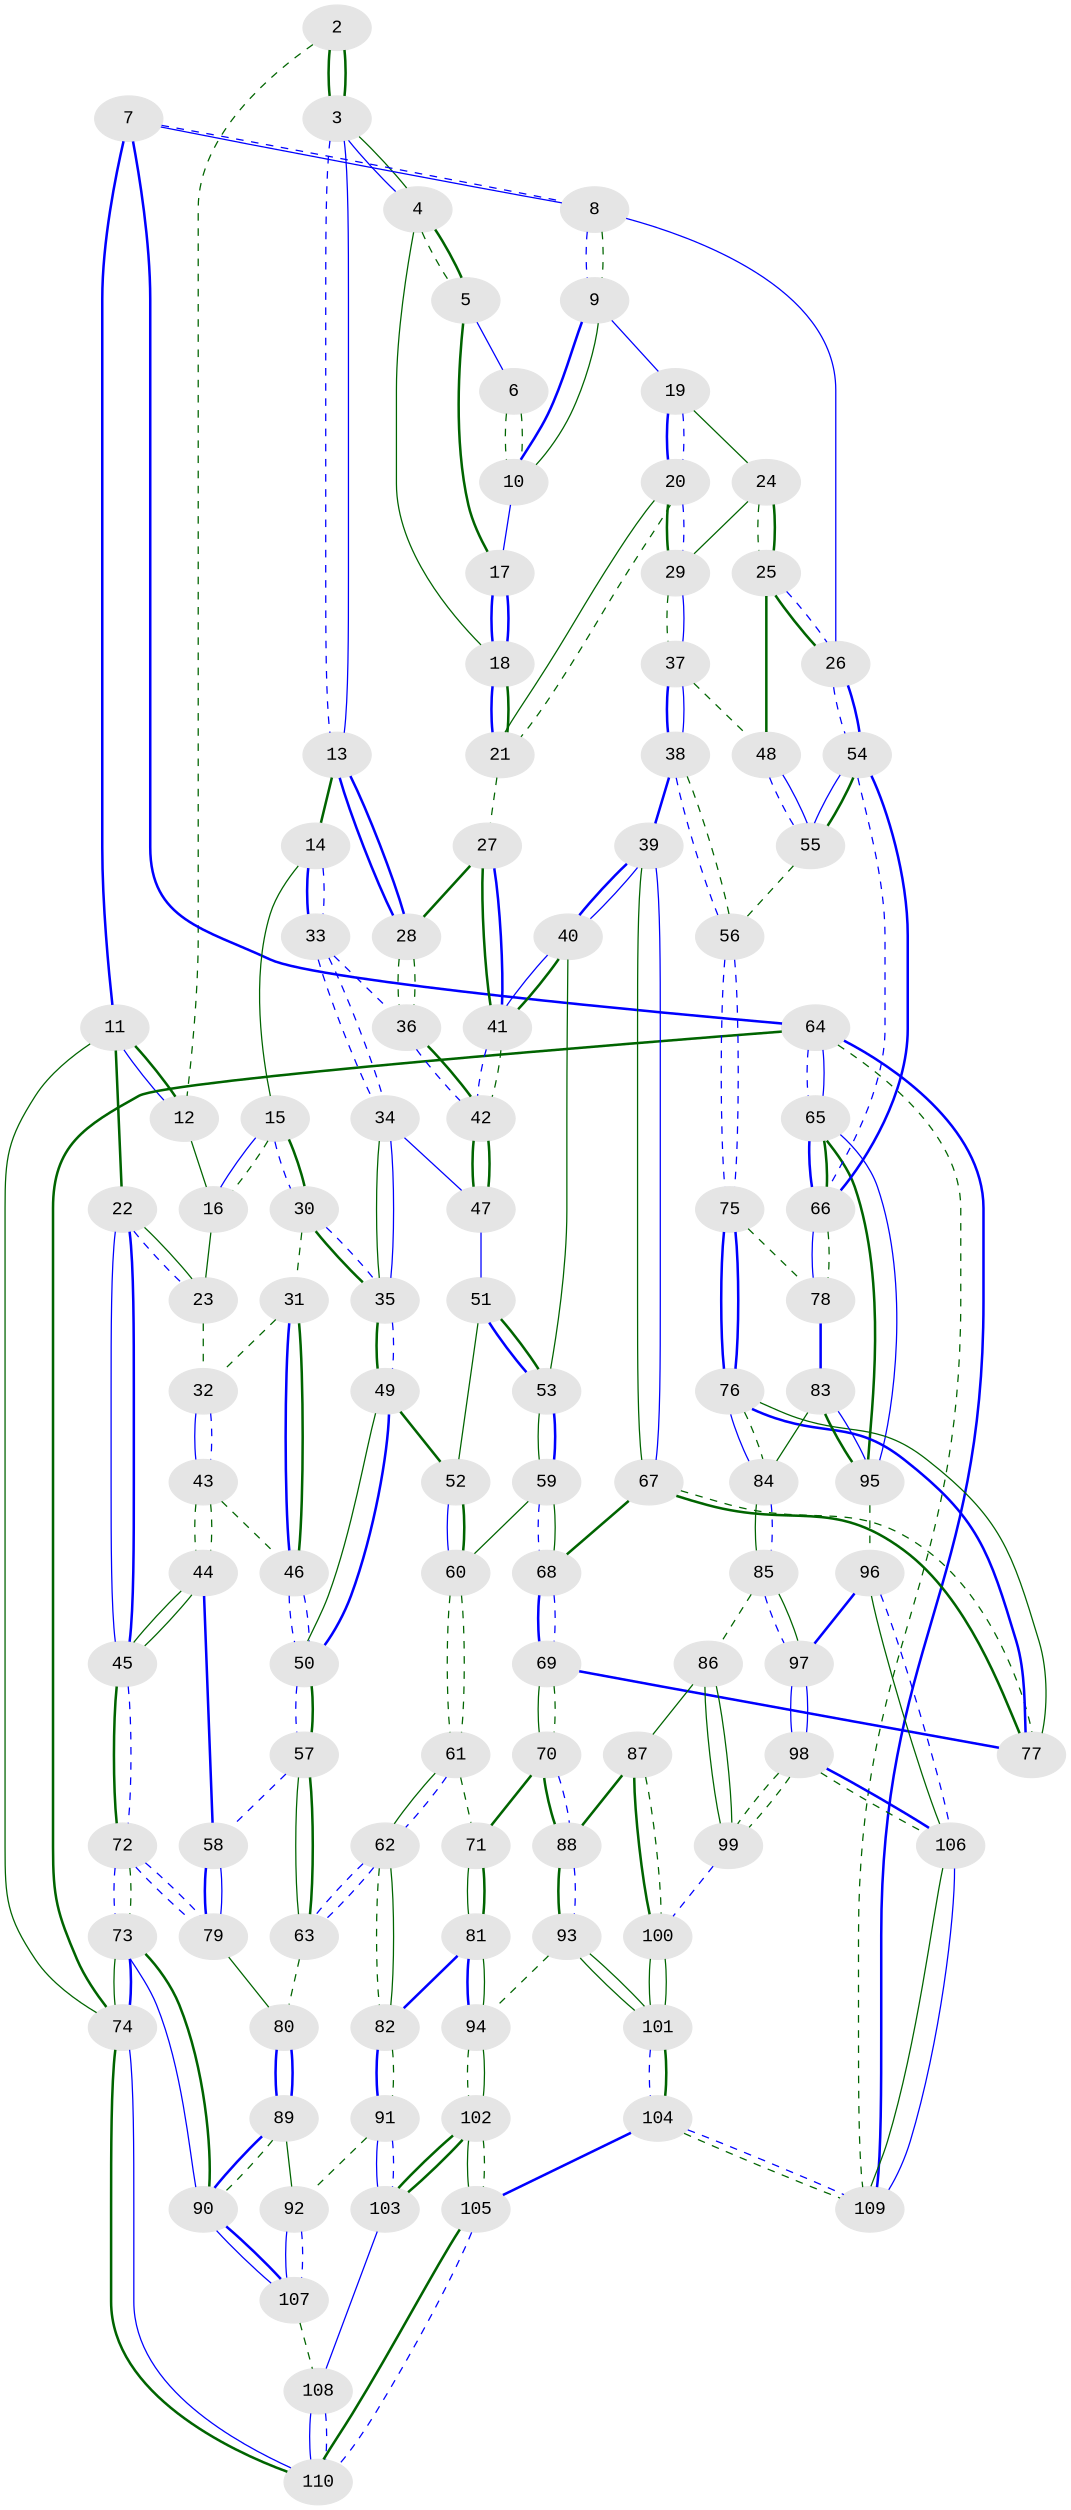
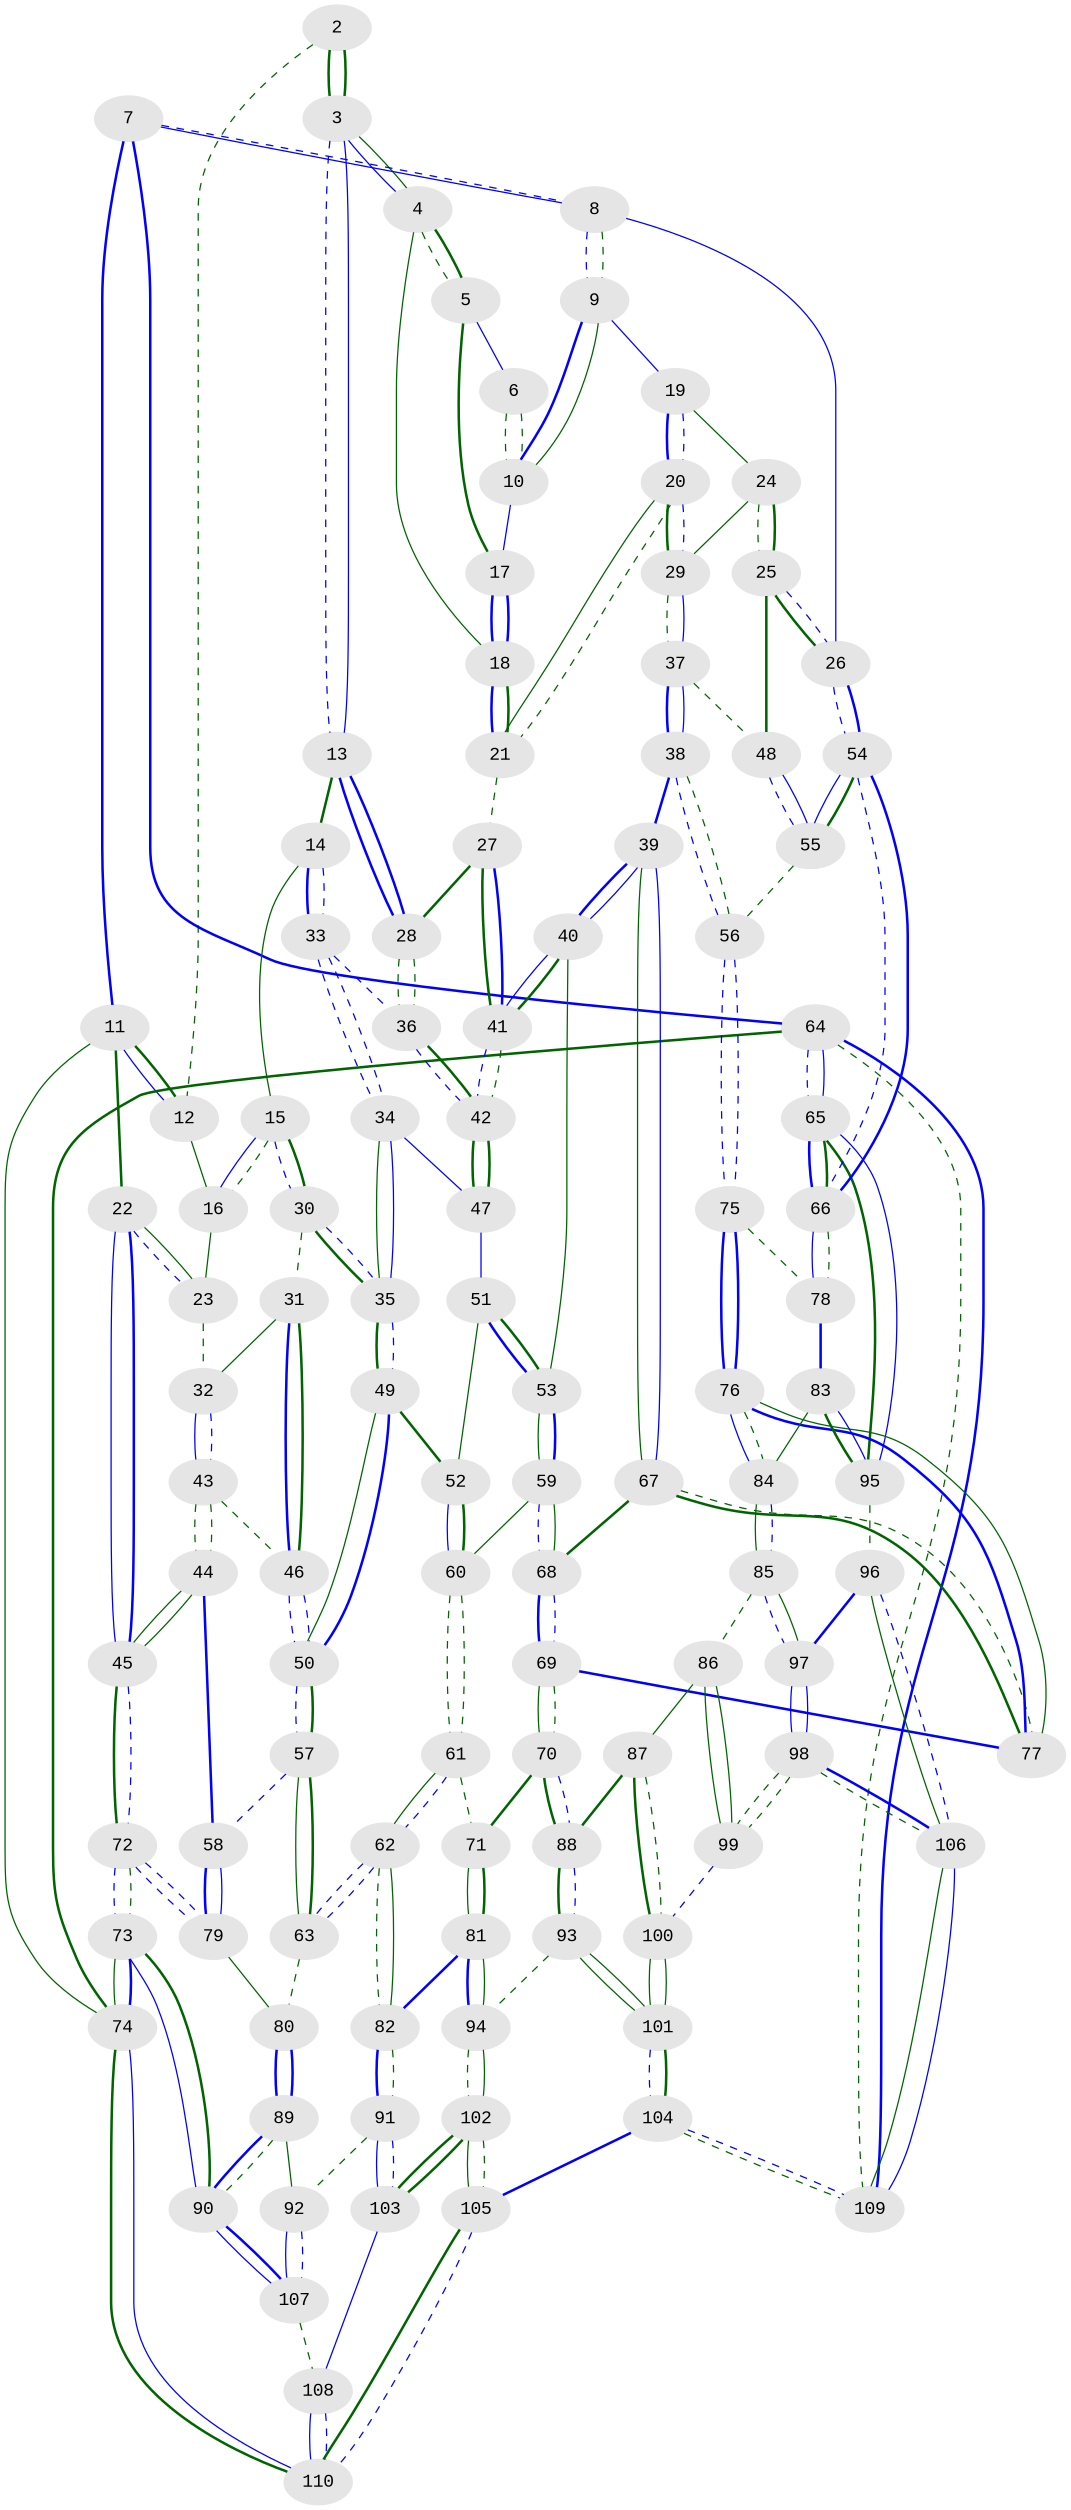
edge "31" -- "32": style dashed -> solid
